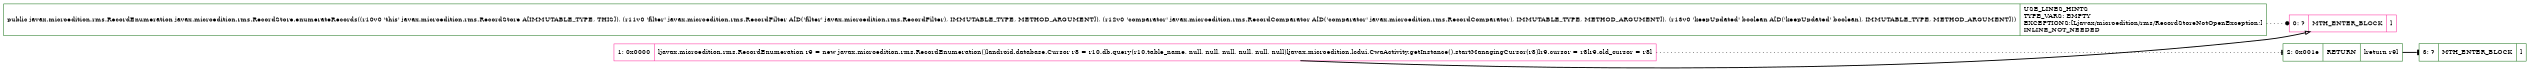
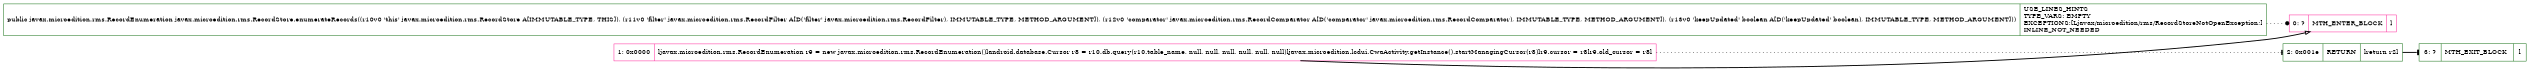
node "2: 0x001e": text "lreturn r9l" -> "lreturn r2l"
node "3: ?": text "MTH_ENTER_BLOCK" -> "MTH_EXIT_BLOCK"
